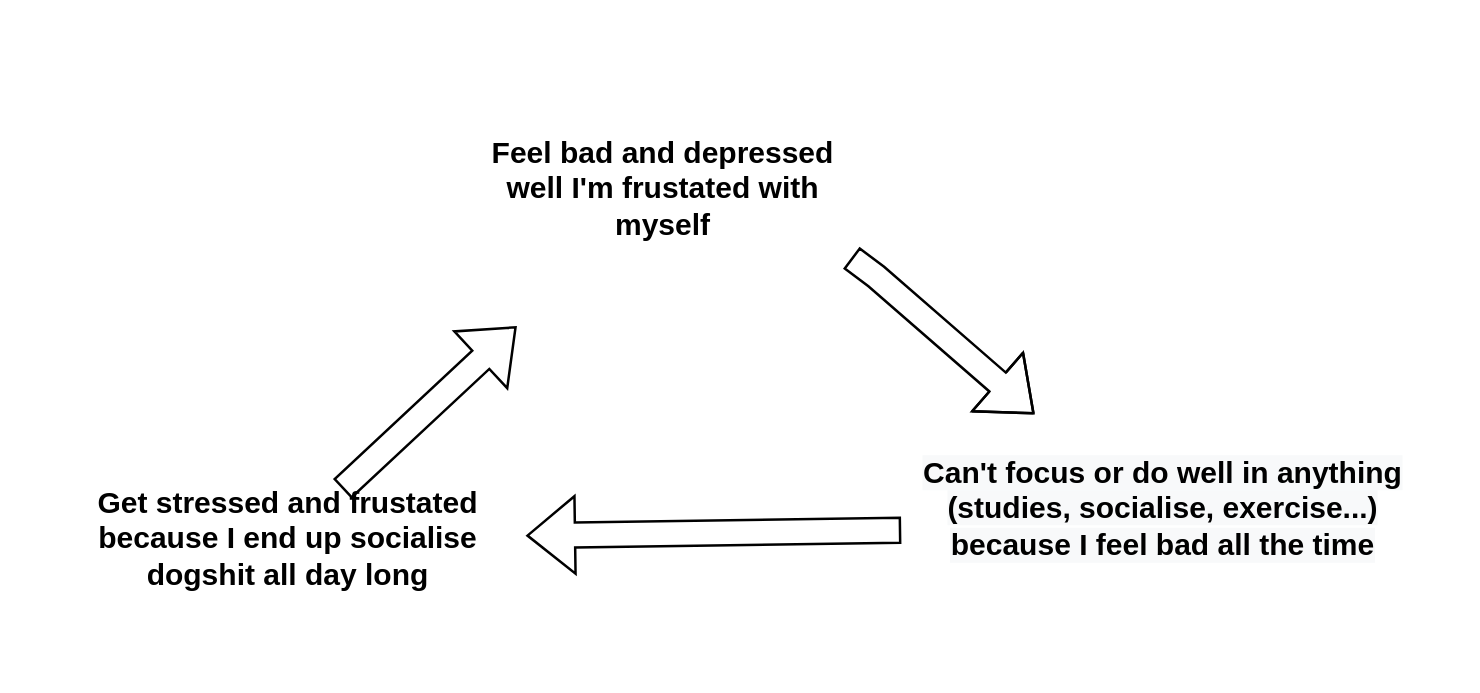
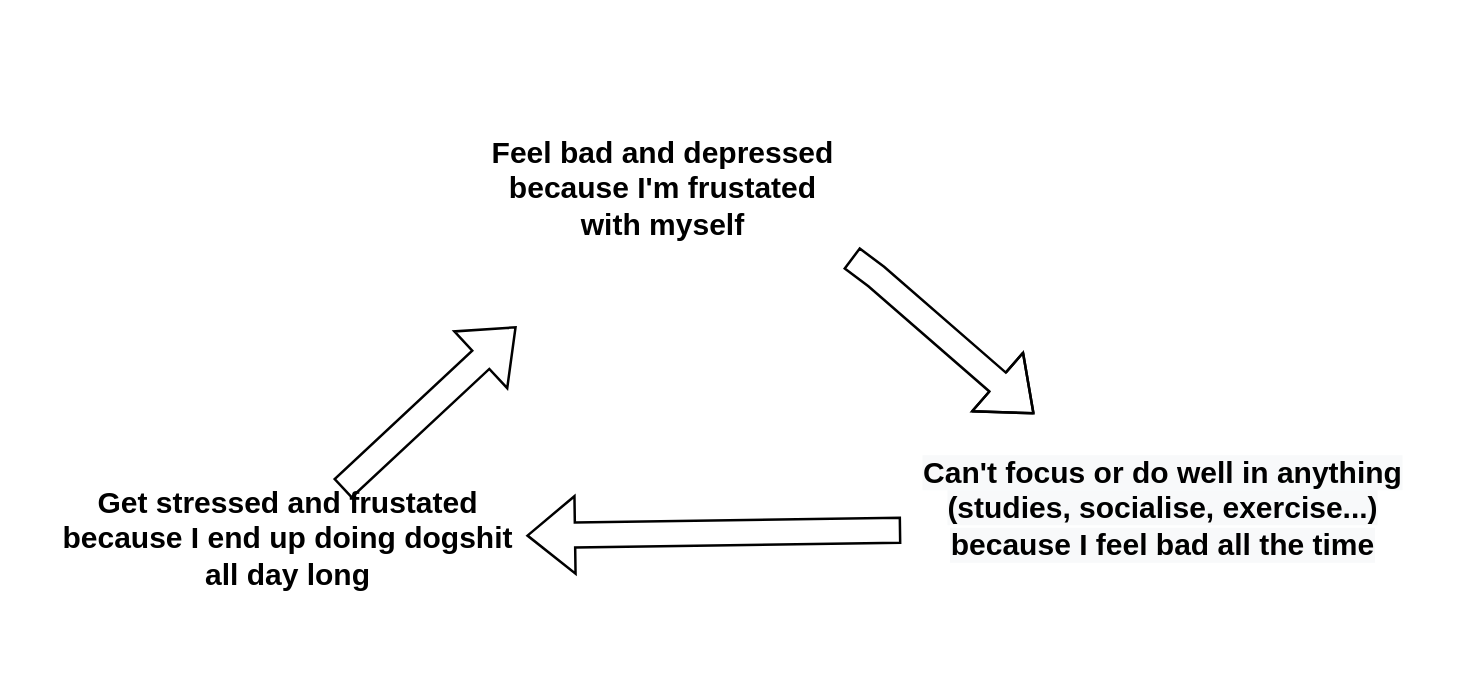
node "Feel bad and depressed well I'm frustated with myself": label "Feel bad and depressed well I'm frustated with myself" -> "Feel bad and depressed because I'm frustated with myself"
node "Get stressed and frustated because I end up socialise dogshit all day long": label "Get stressed and frustated because I end up socialise dogshit all day long" -> "Get stressed and frustated because I end up doing dogshit all day long"
